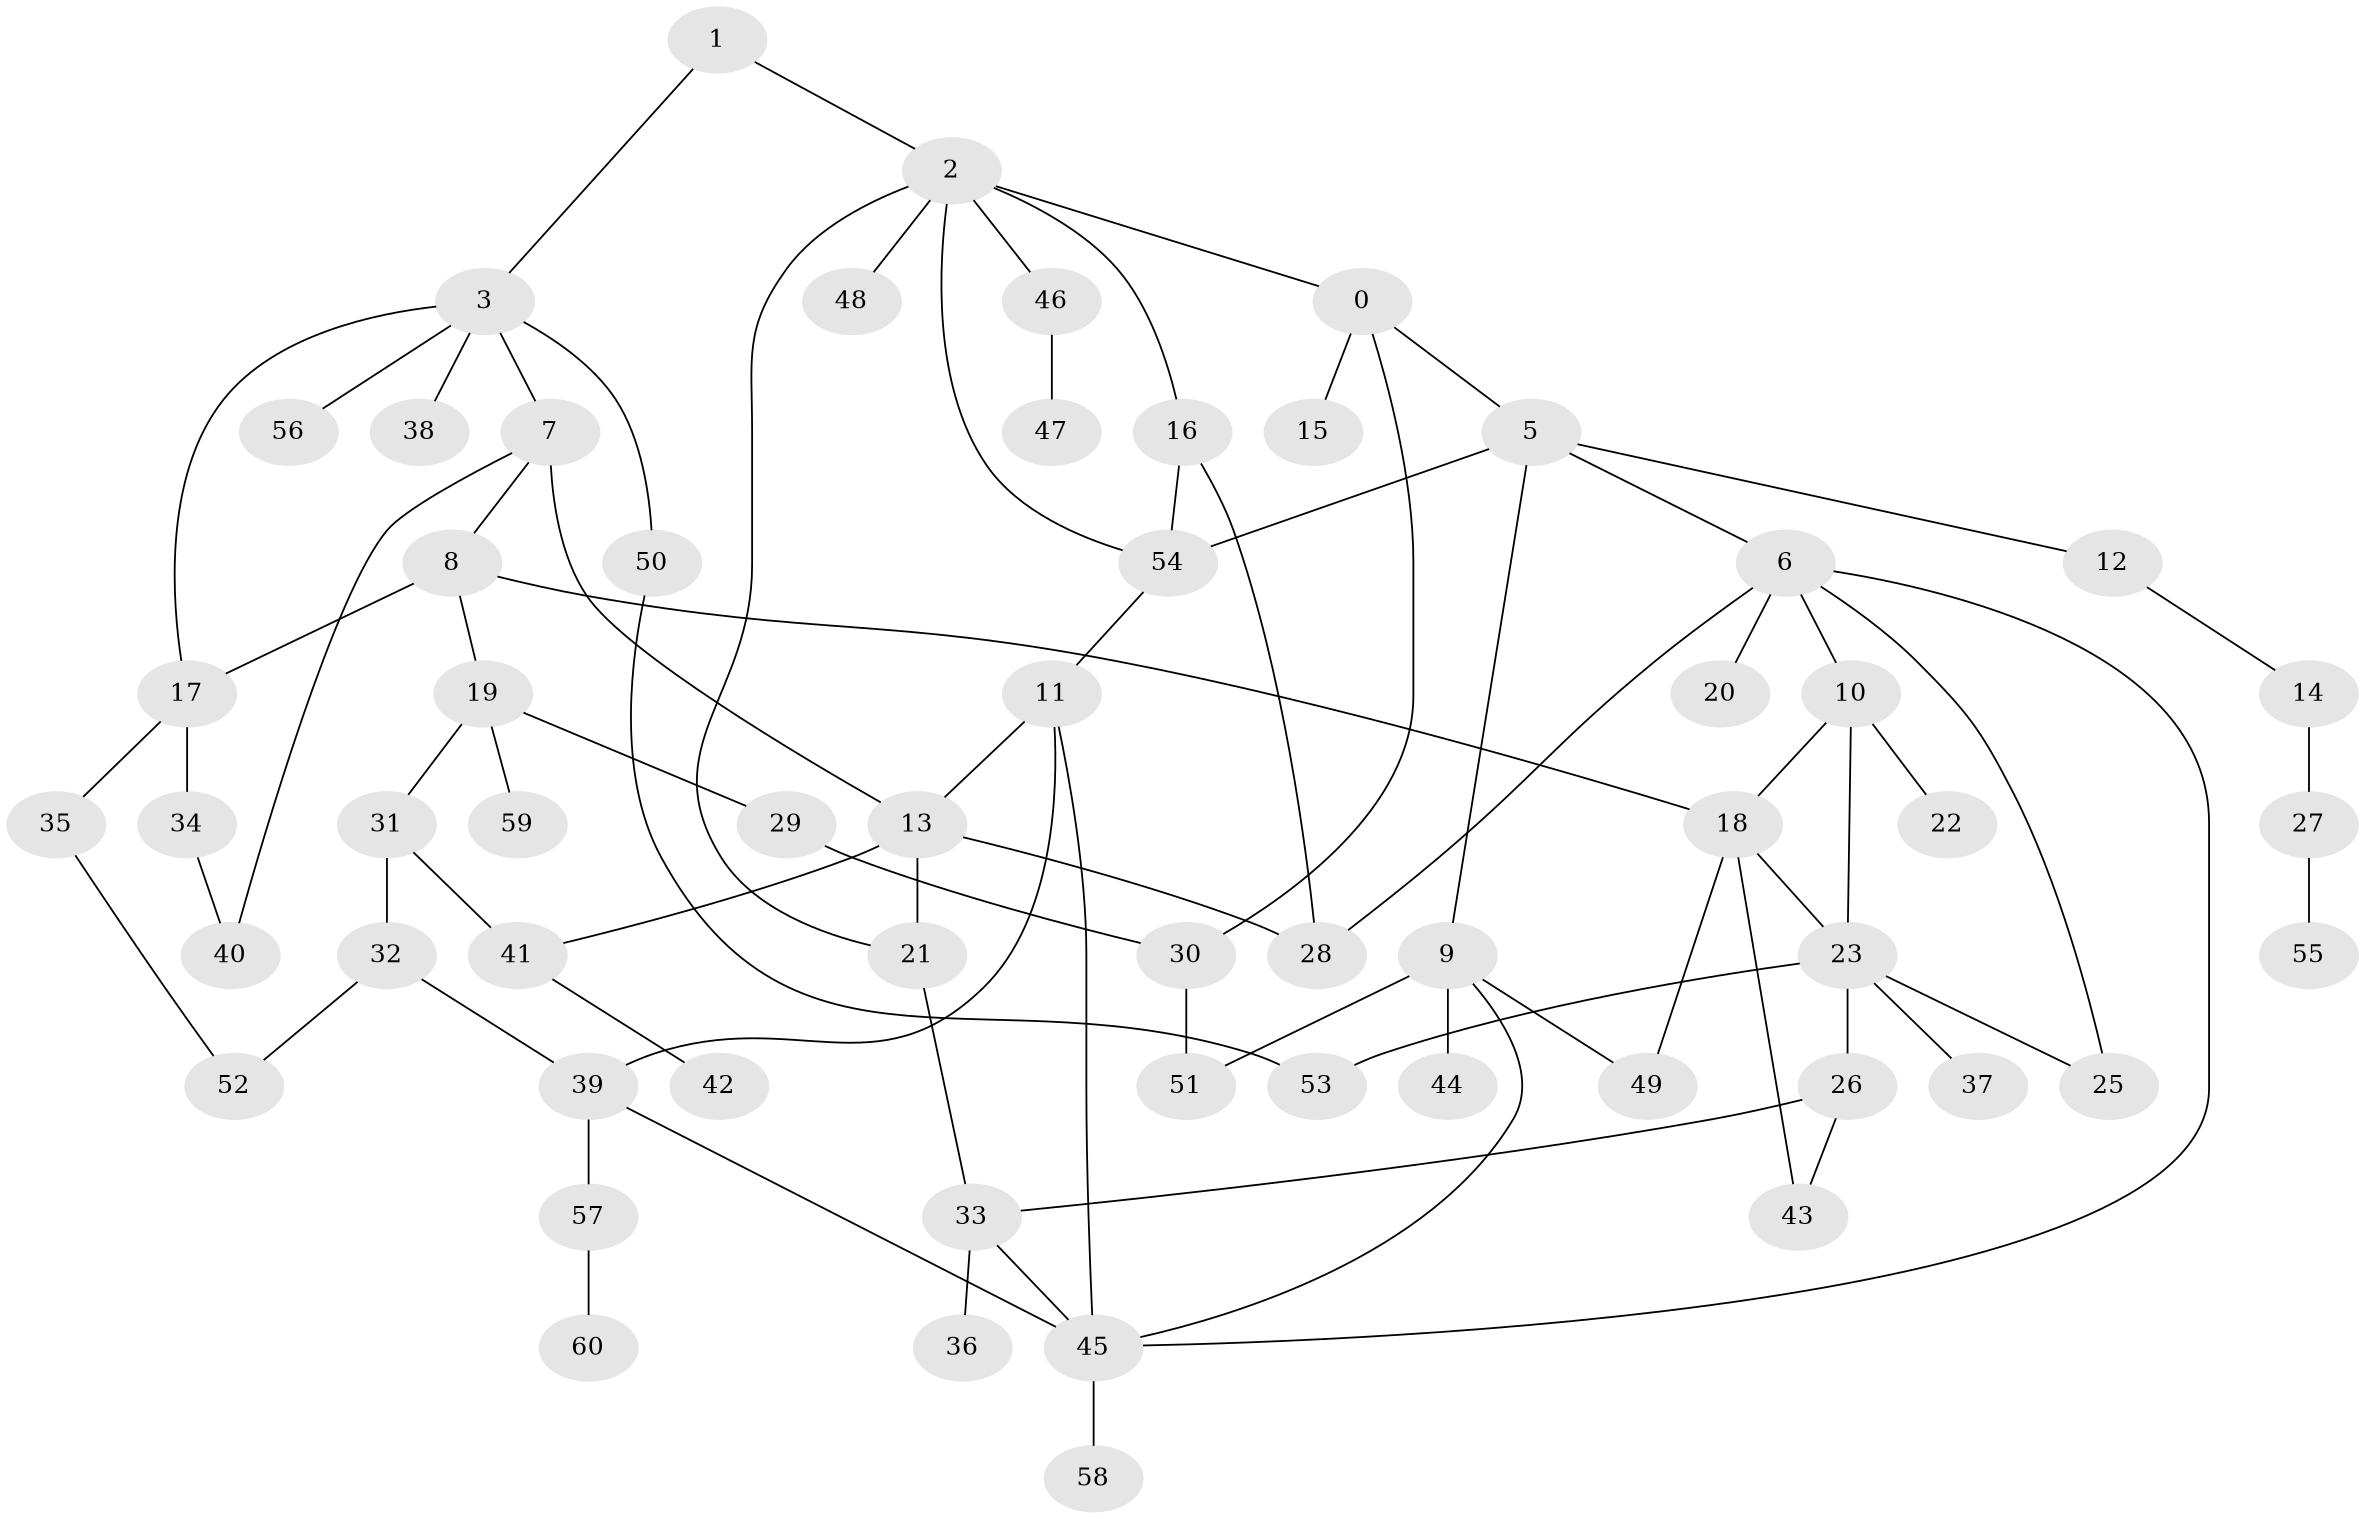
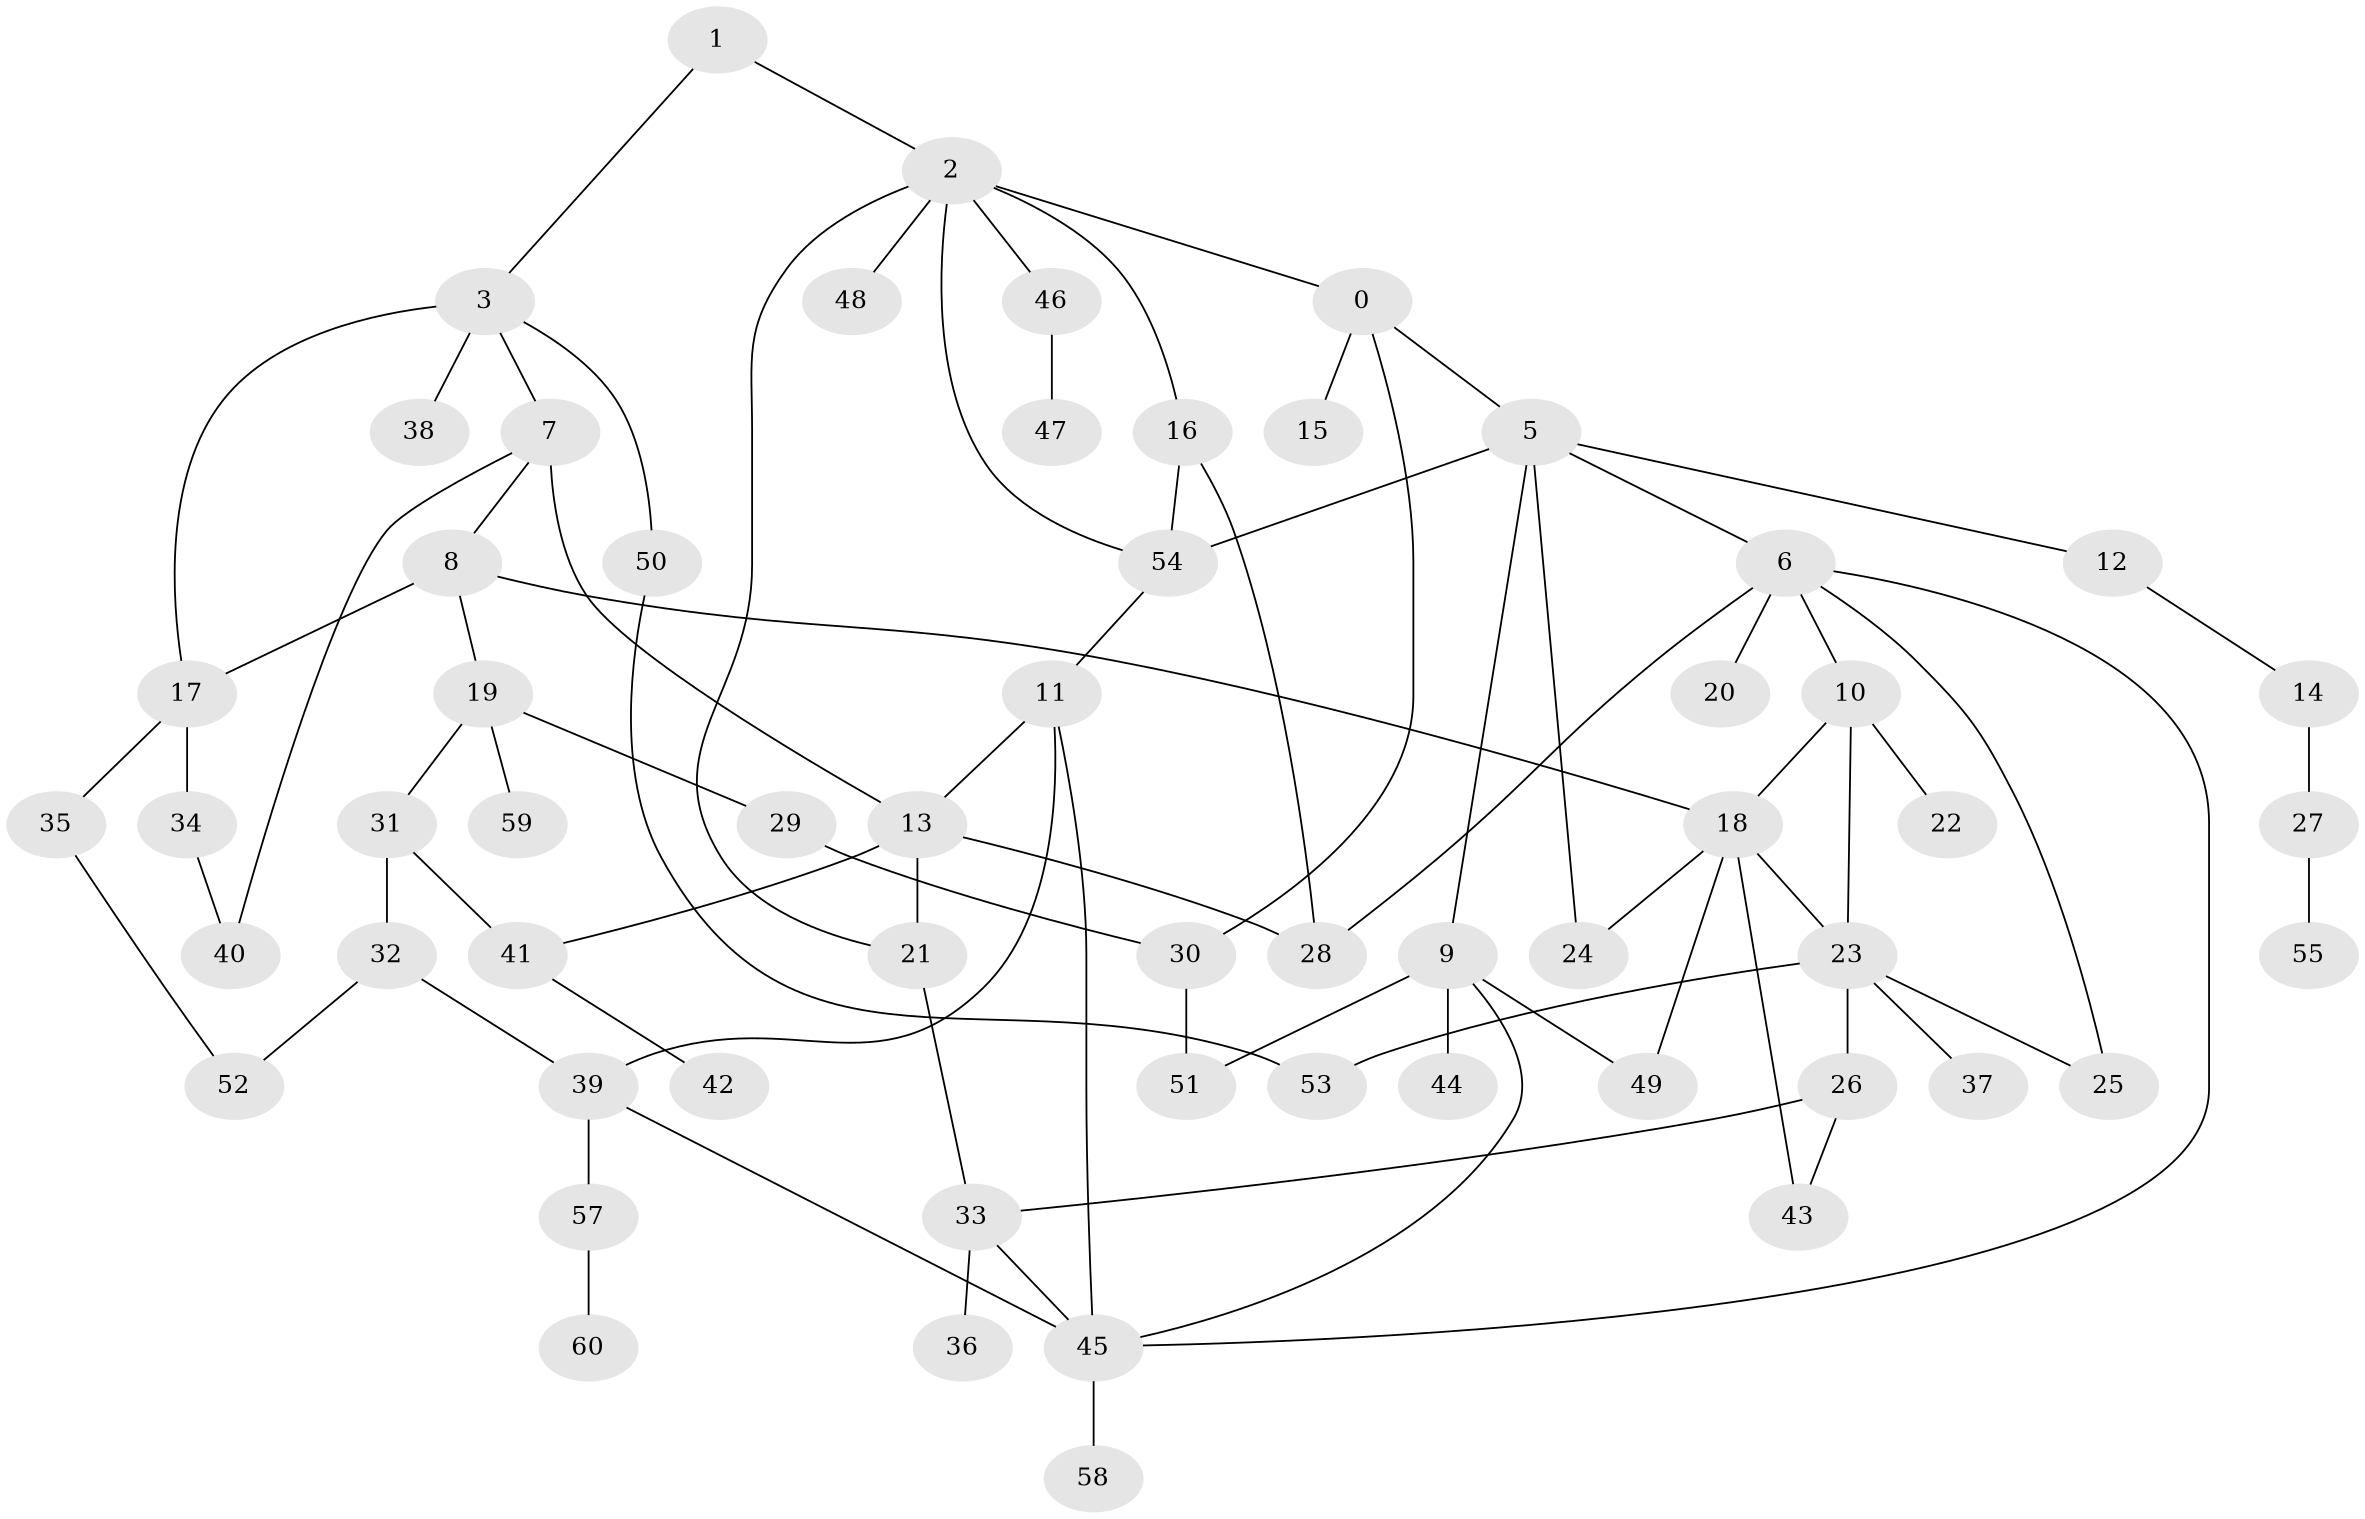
node "56": removed
node "24": added
